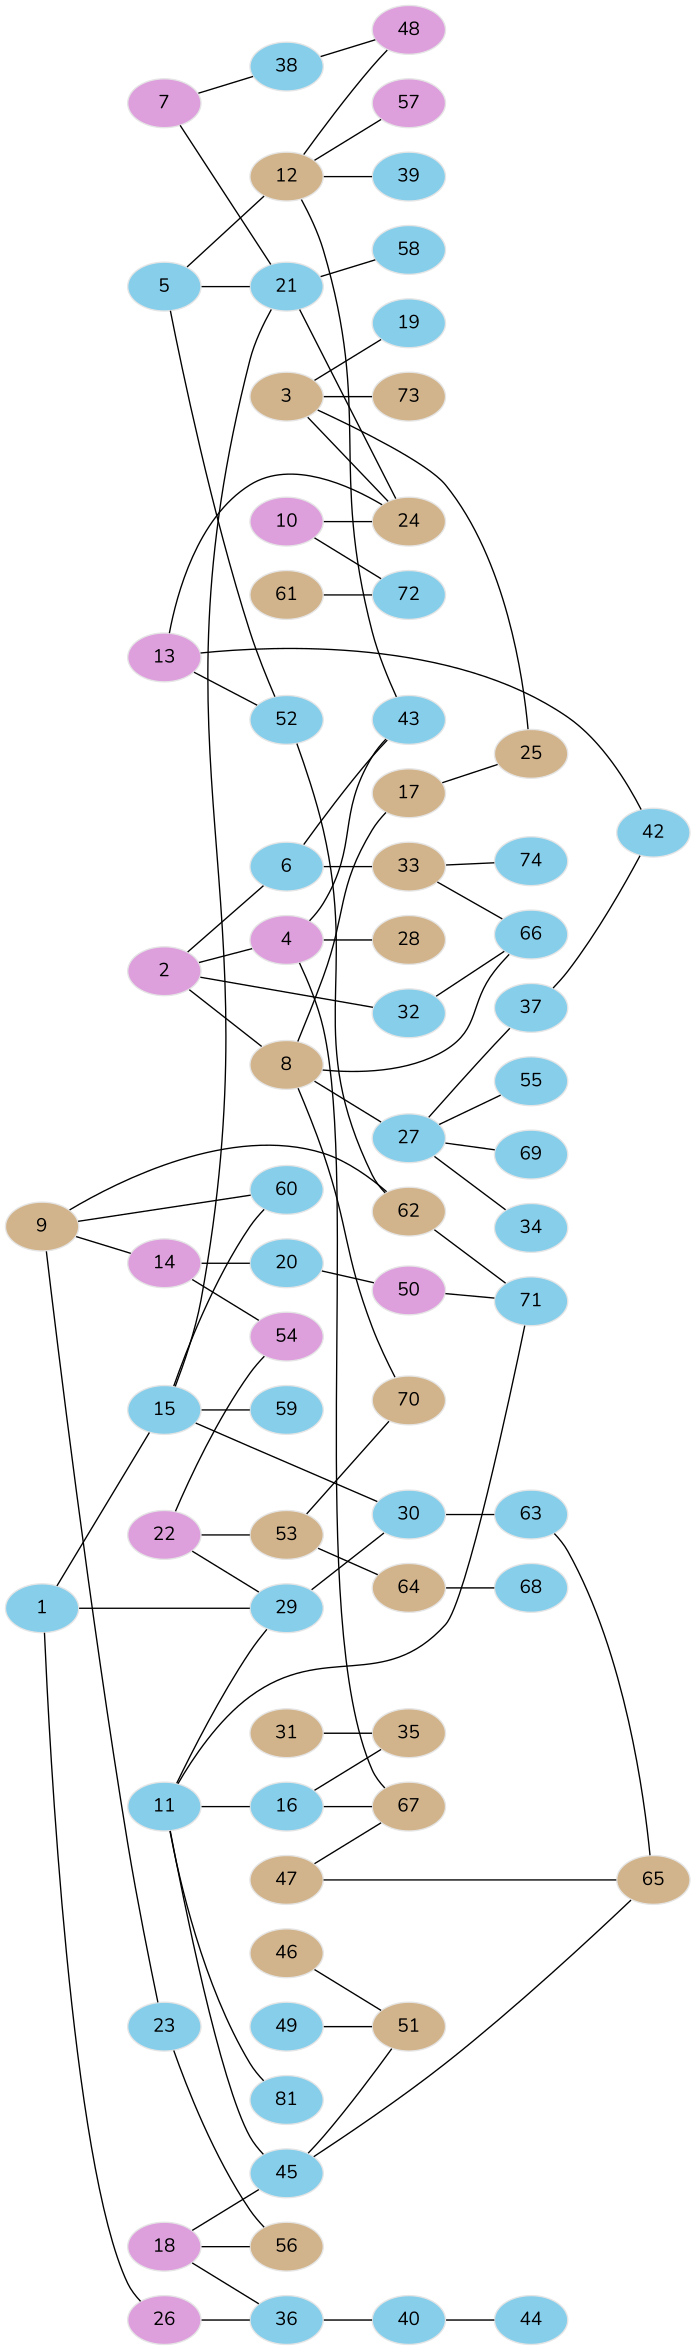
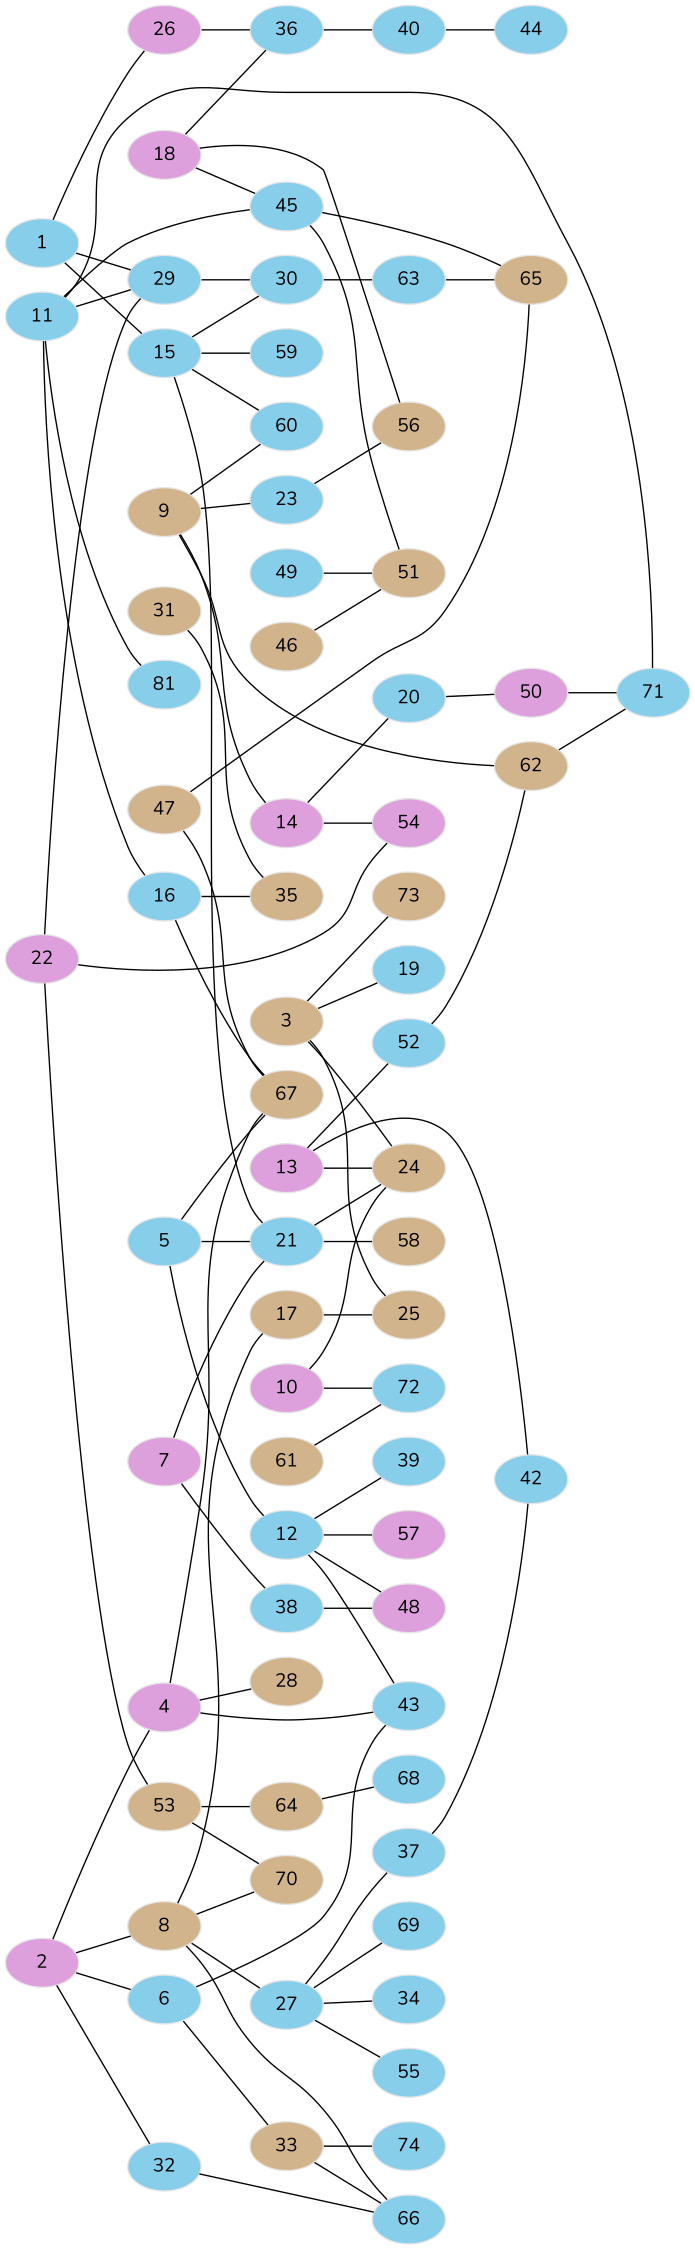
node "12": fillcolor tan -> skyblue
node "58": fillcolor skyblue -> tan
edge "5" -- "52": now "5" -- "67"
